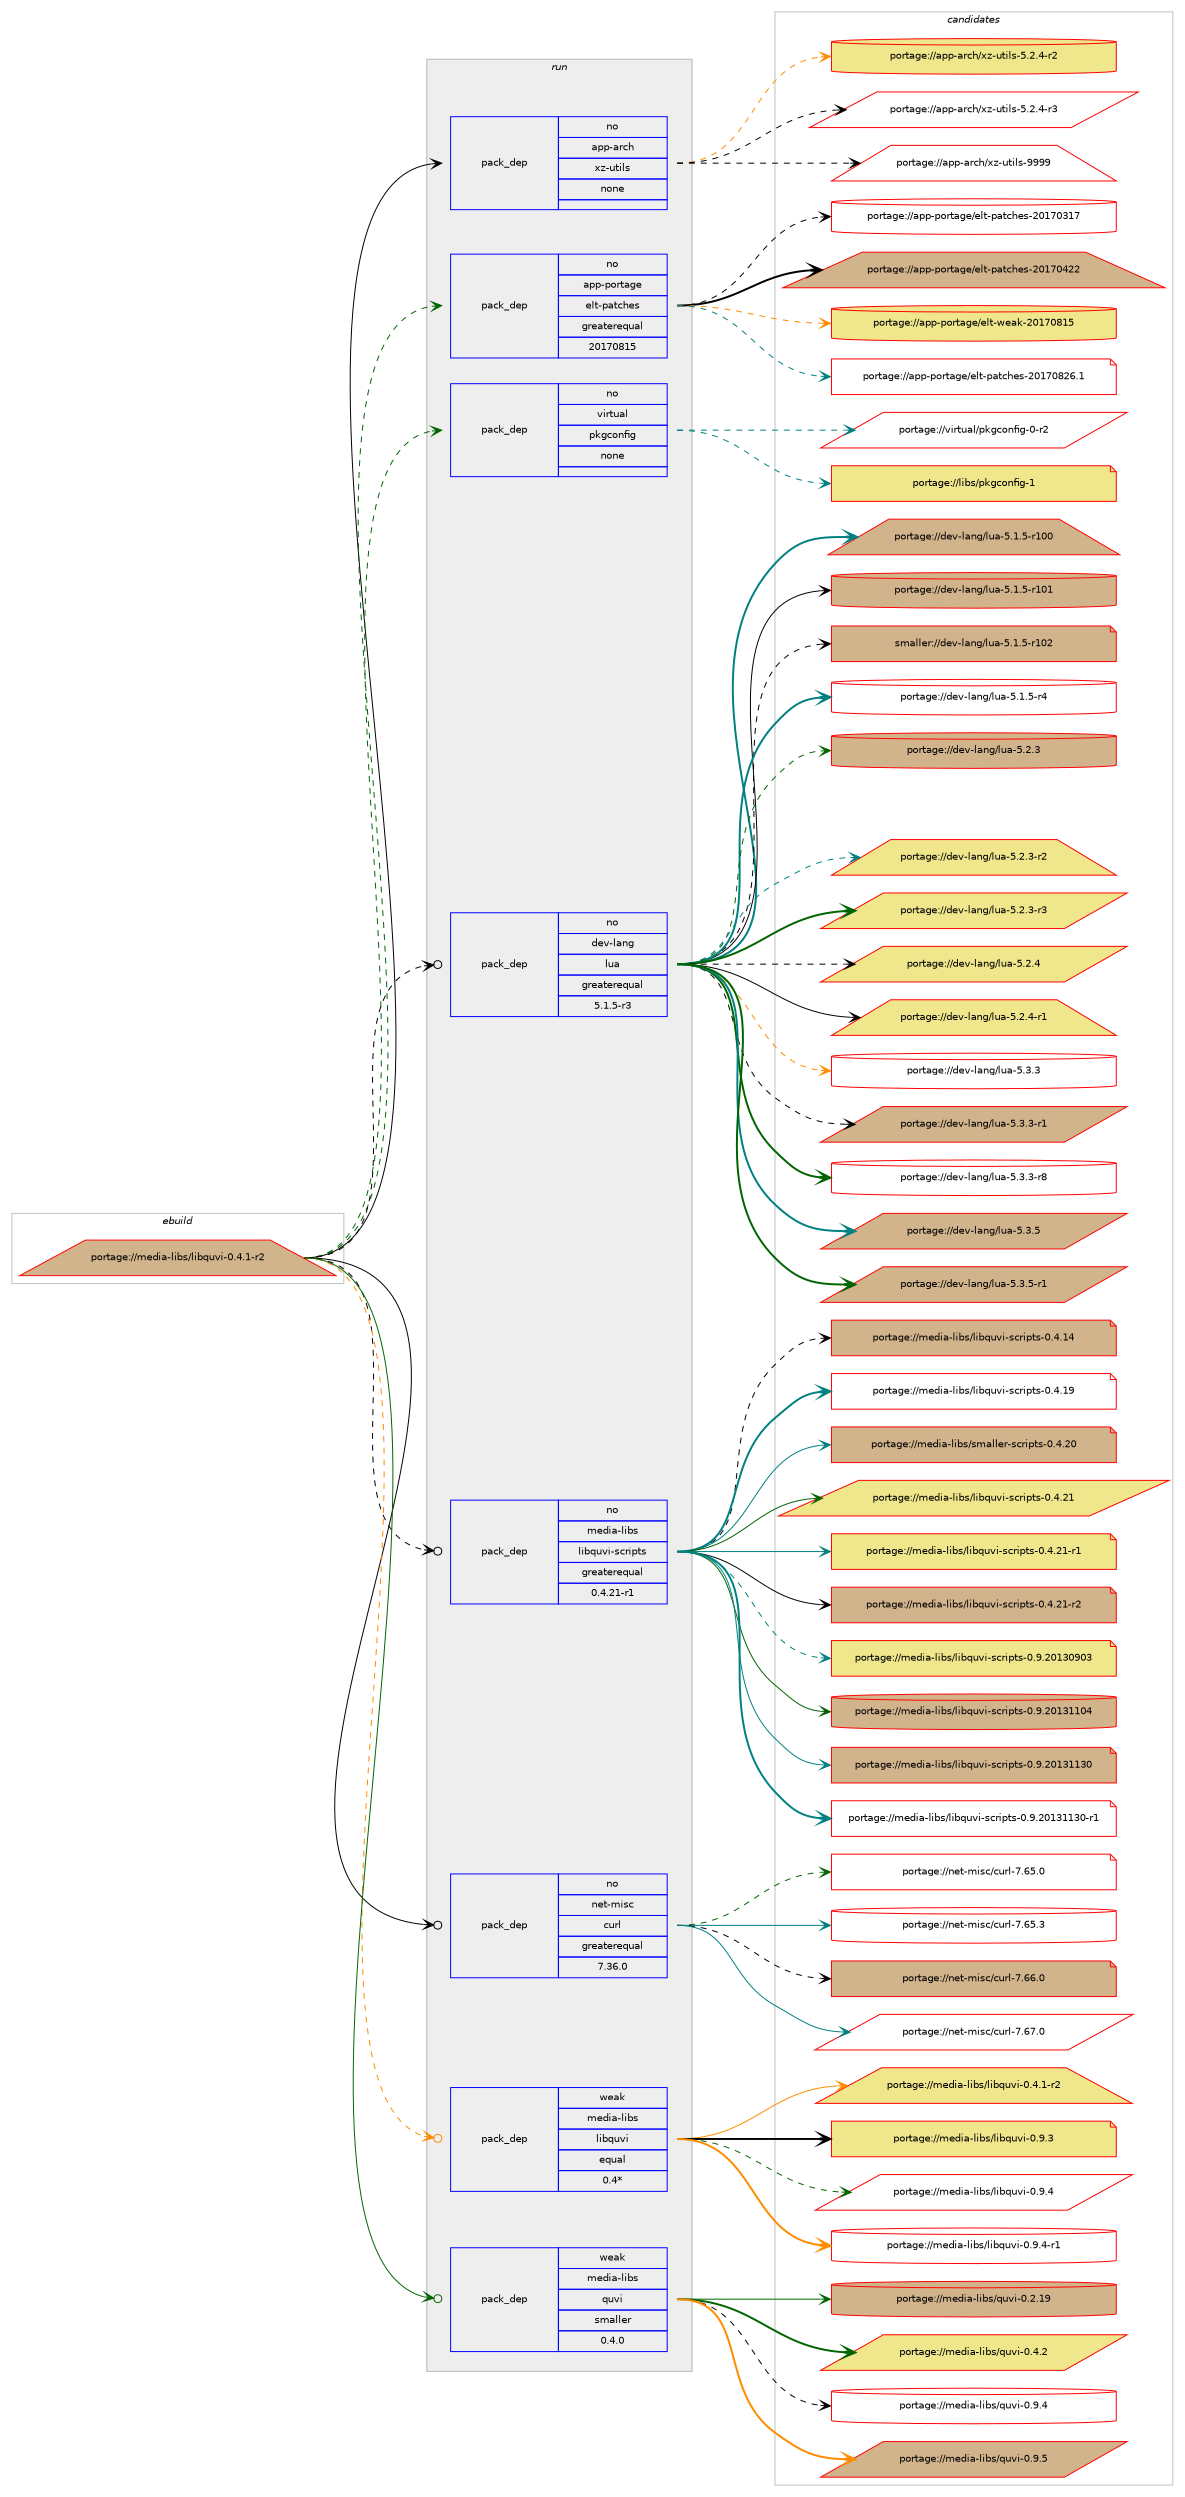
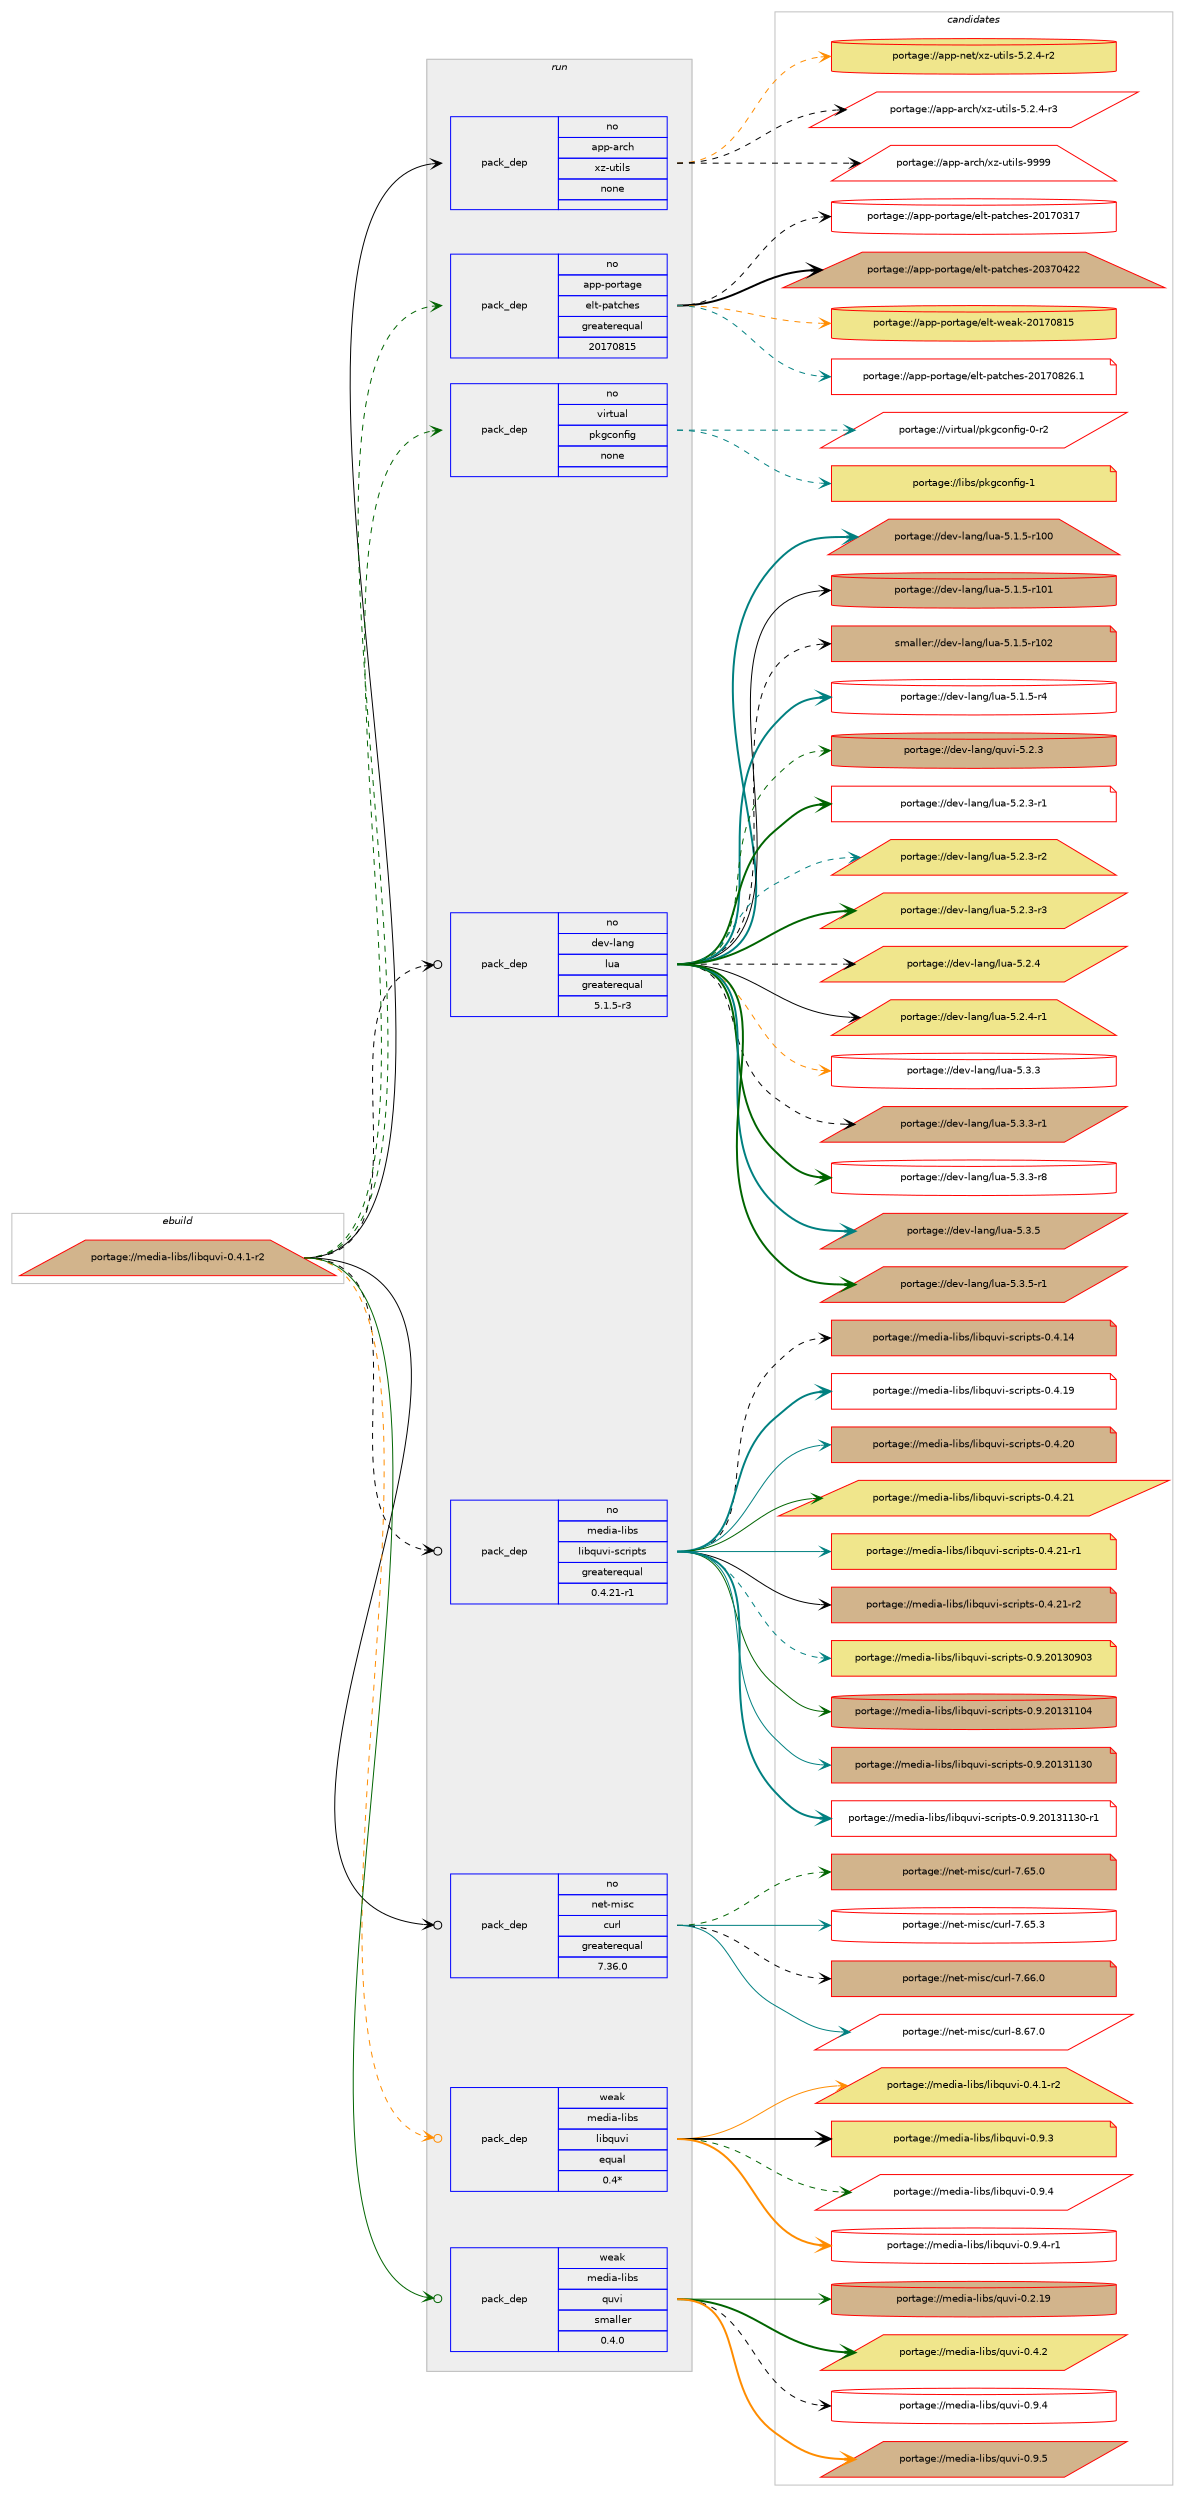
node "portage://app-arch/xz-utils-5.2.4-r2": label "portage://app-arch/xz-utils-5.2.4-r2" -> "portage://app-net/xz-utils-5.2.4-r2"
node "portage://app-portage/elt-patches-20170422": label "portage://app-portage/elt-patches-20170422" -> "portage://app-portage/elt-patches-20370422"
node "portage://dev-lang/lua-5.2.3": label "portage://dev-lang/lua-5.2.3" -> "portage://dev-lang/quvi-5.2.3"
node "portage://dev-lang/lua-5.2.3-r1": added
node "portage://media-libs/smaller-scripts-0.4.20": label "portage://media-libs/smaller-scripts-0.4.20" -> "portage://media-libs/libquvi-scripts-0.4.20"
node "portage://net-misc/curl-7.65.0": fillcolor white -> tan
node "portage://net-misc/curl-7.67.0": label "portage://net-misc/curl-7.67.0" -> "portage://net-misc/curl-8.67.0"
